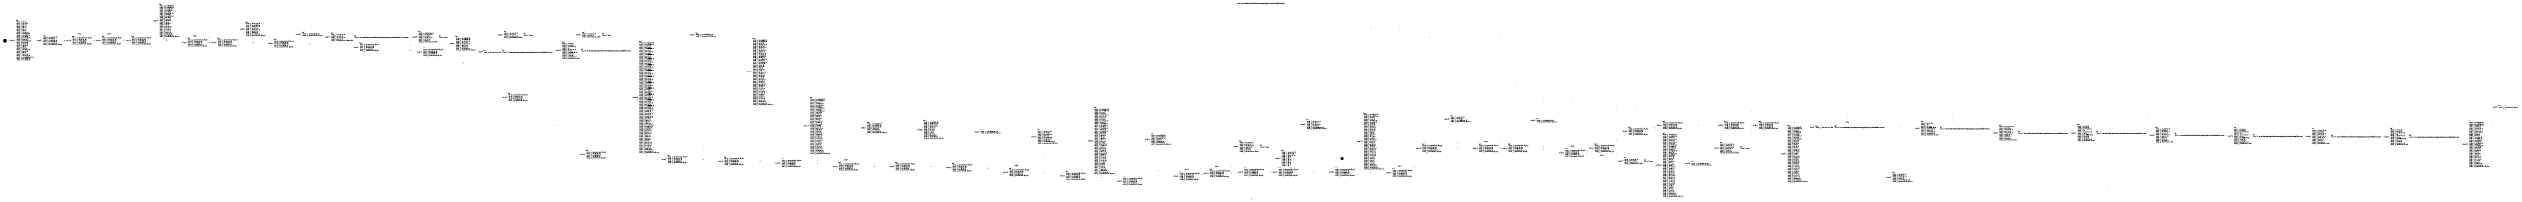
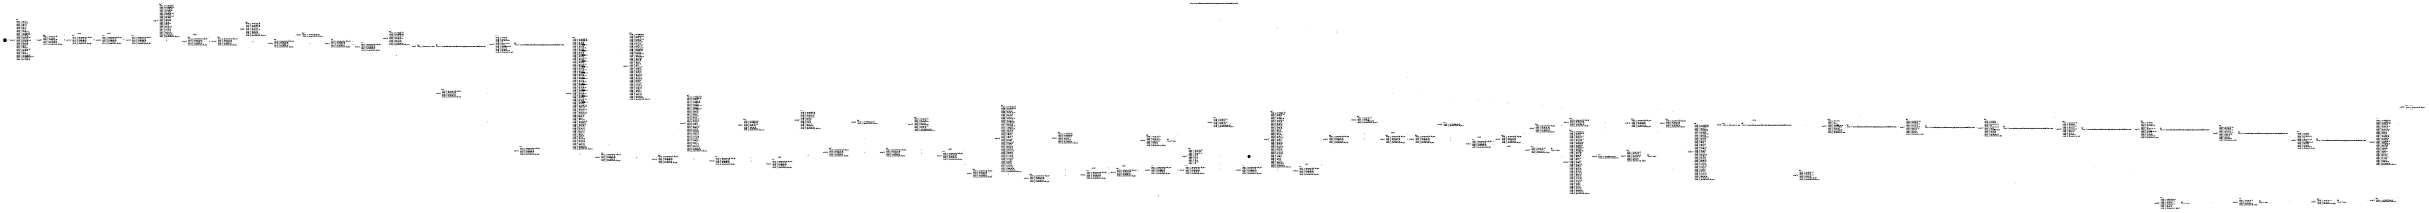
node "0x402498 [19]": removed
